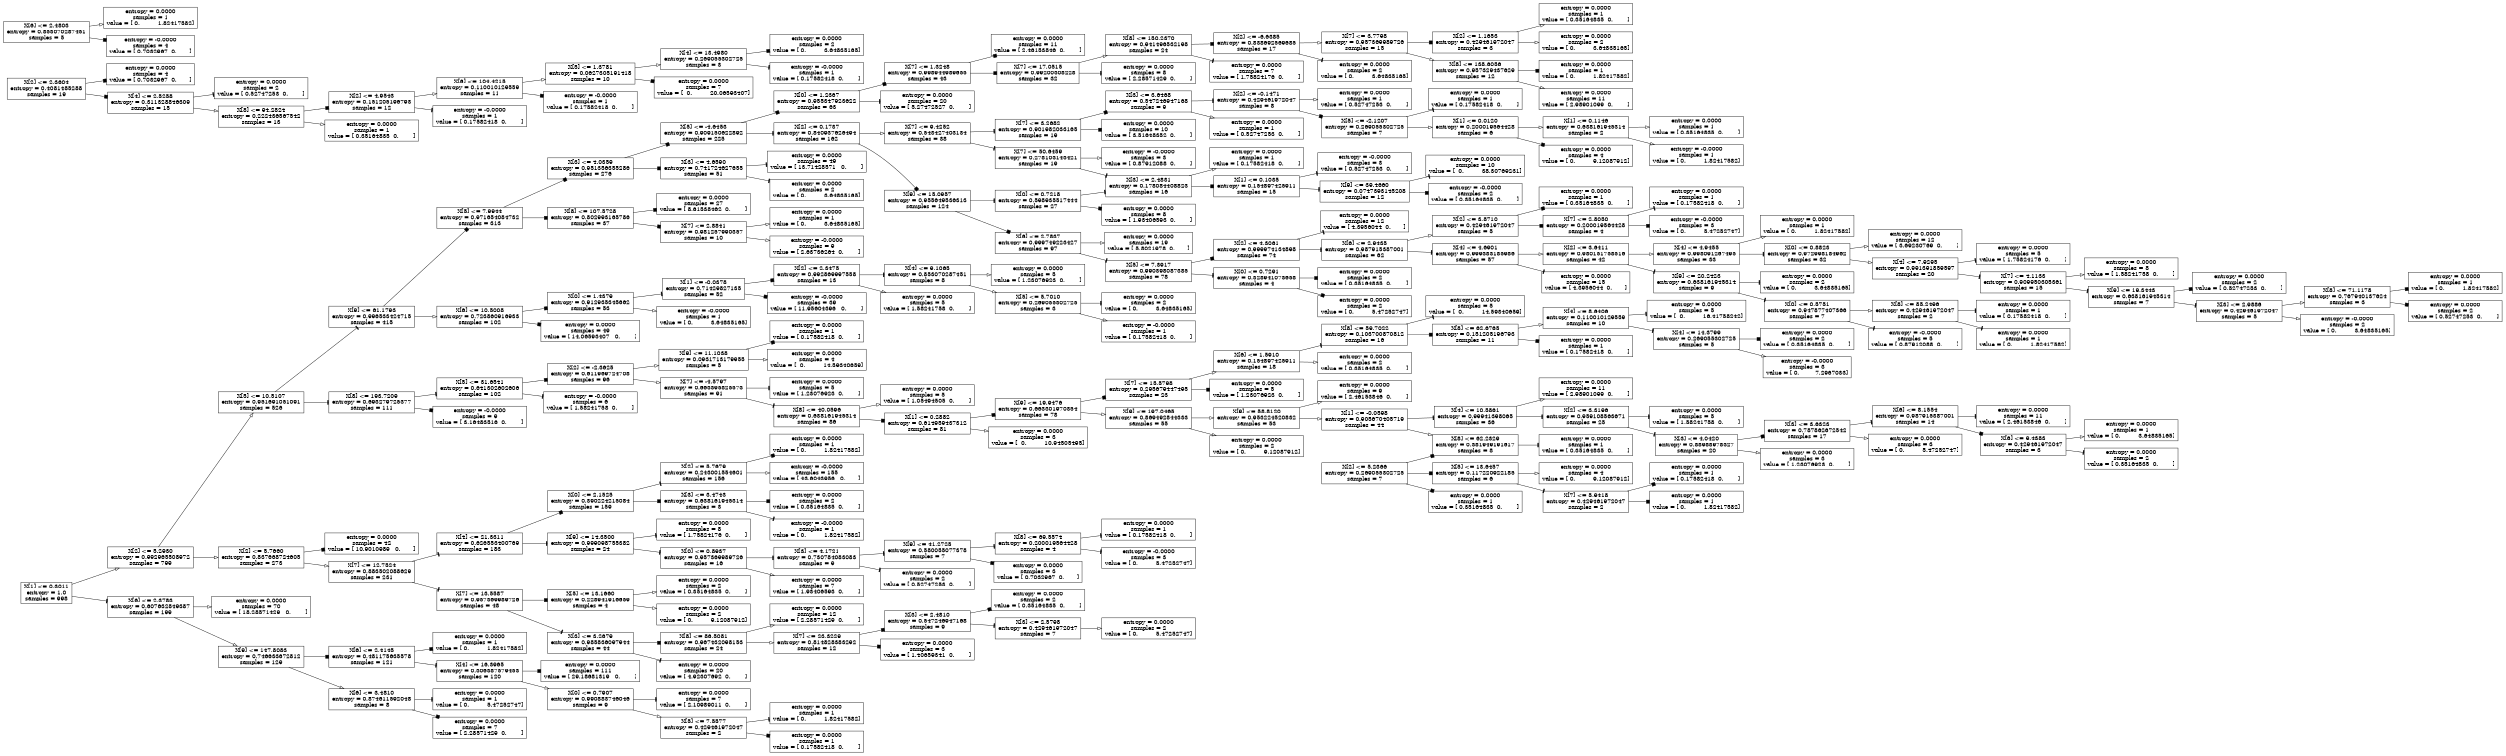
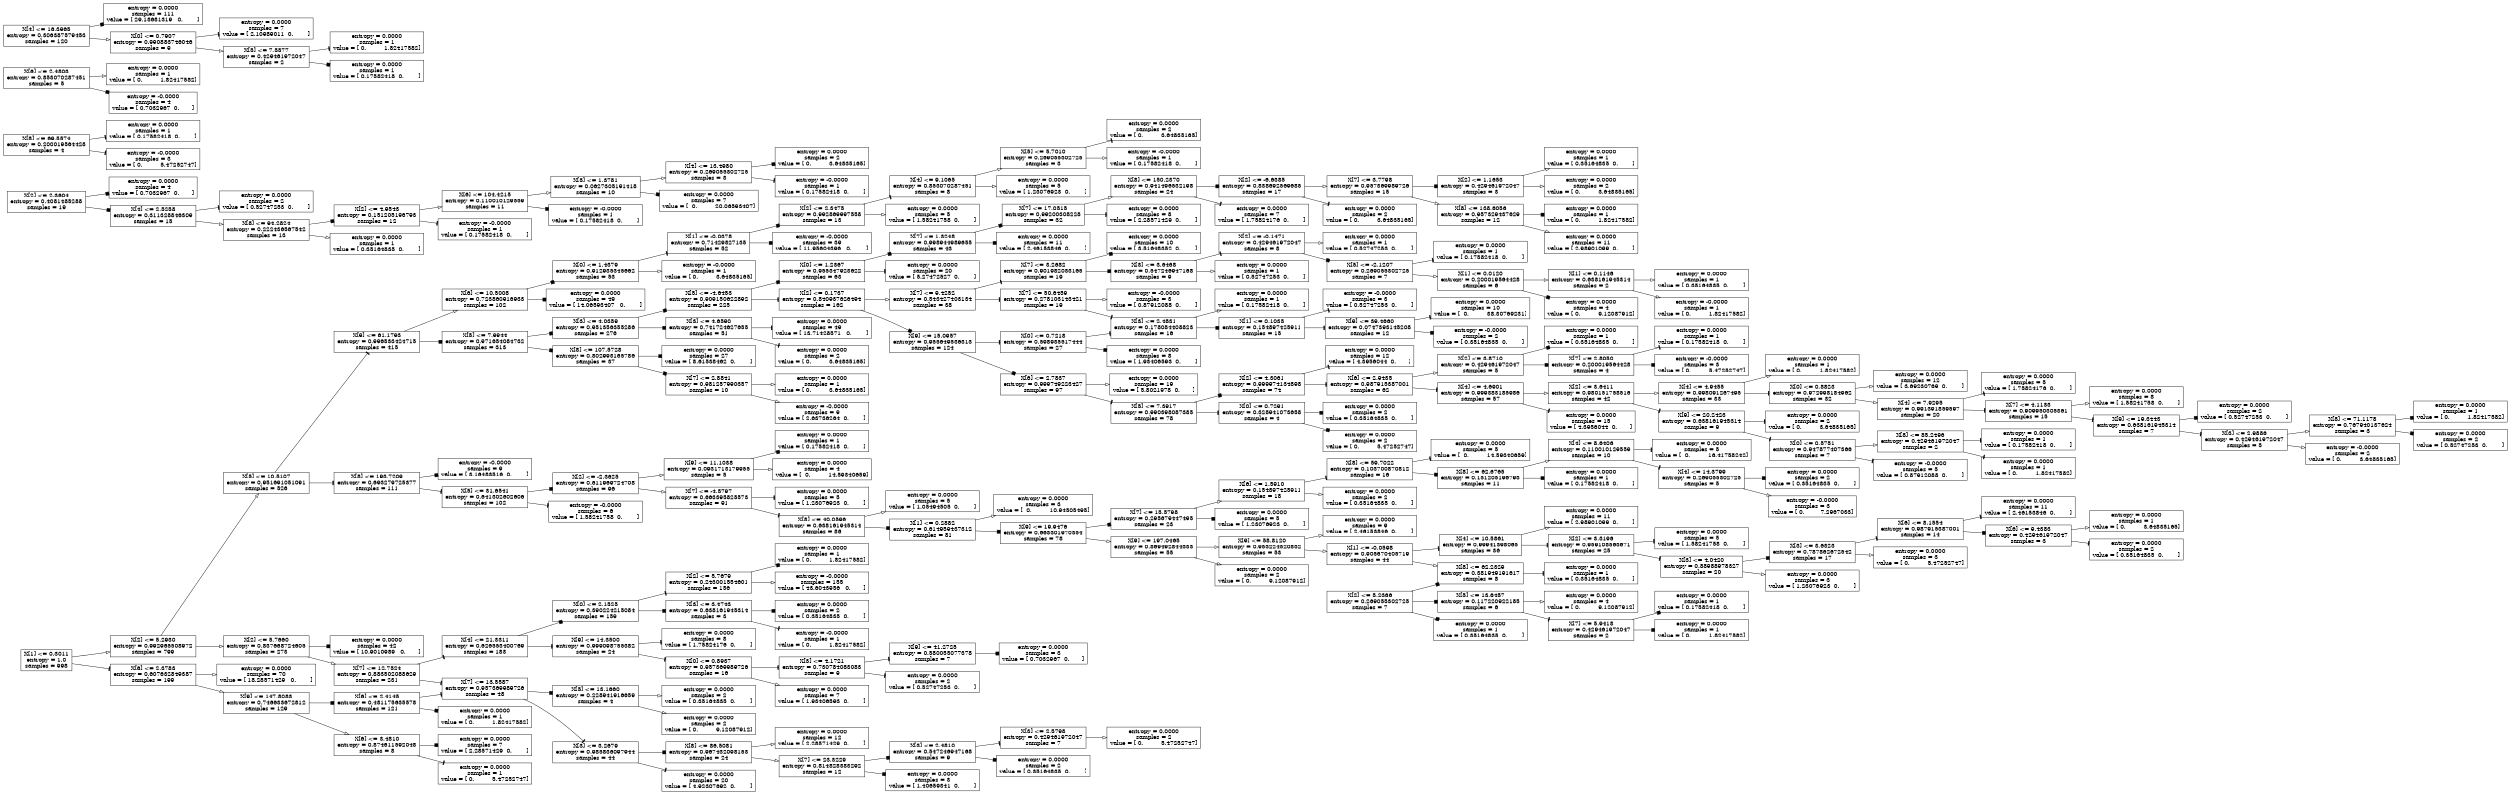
edge "X[9] <= 41.2725 entropy = 0.580055077378 samples = 7" -> "X[8] <= 69.5574 entropy = 0.200019564428 samples = 4": removed
edge "X[6] <= 2.4145 entropy = 0.481175635578 samples = 121" -> "X[4] <= 16.3965 entropy = 0.306387579453 samples = 120": now "X[6] <= 2.4145 entropy = 0.481175635578 samples = 121" -> "X[7] <= 13.5587 entropy = 0.957369989726 samples = 48"
